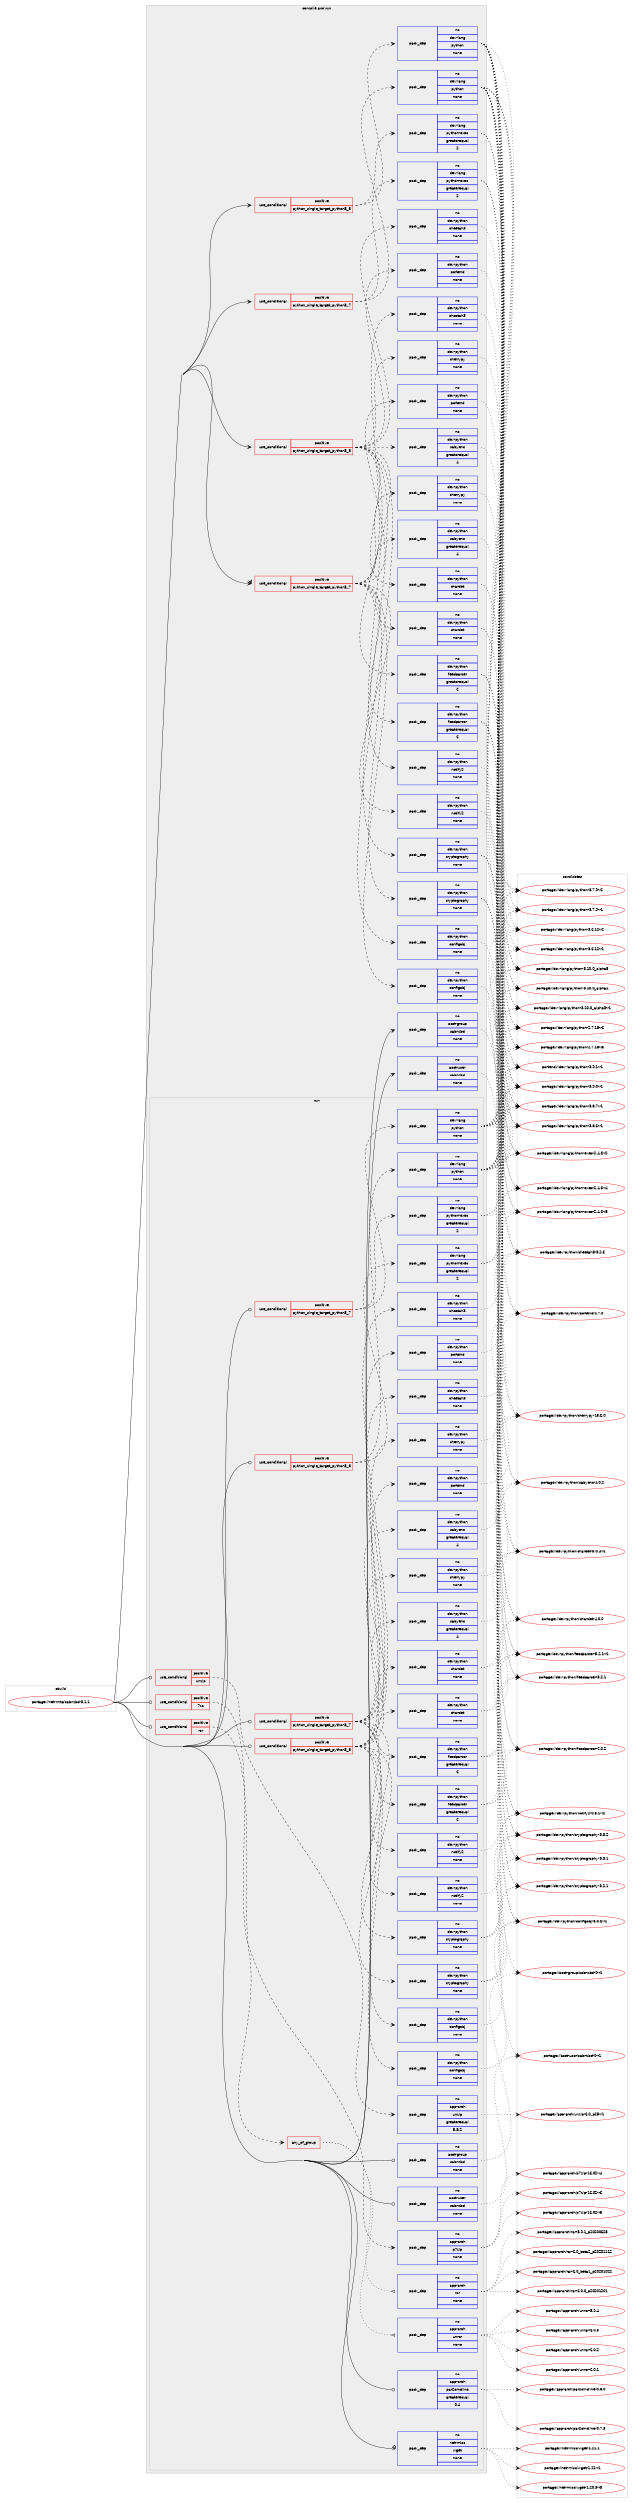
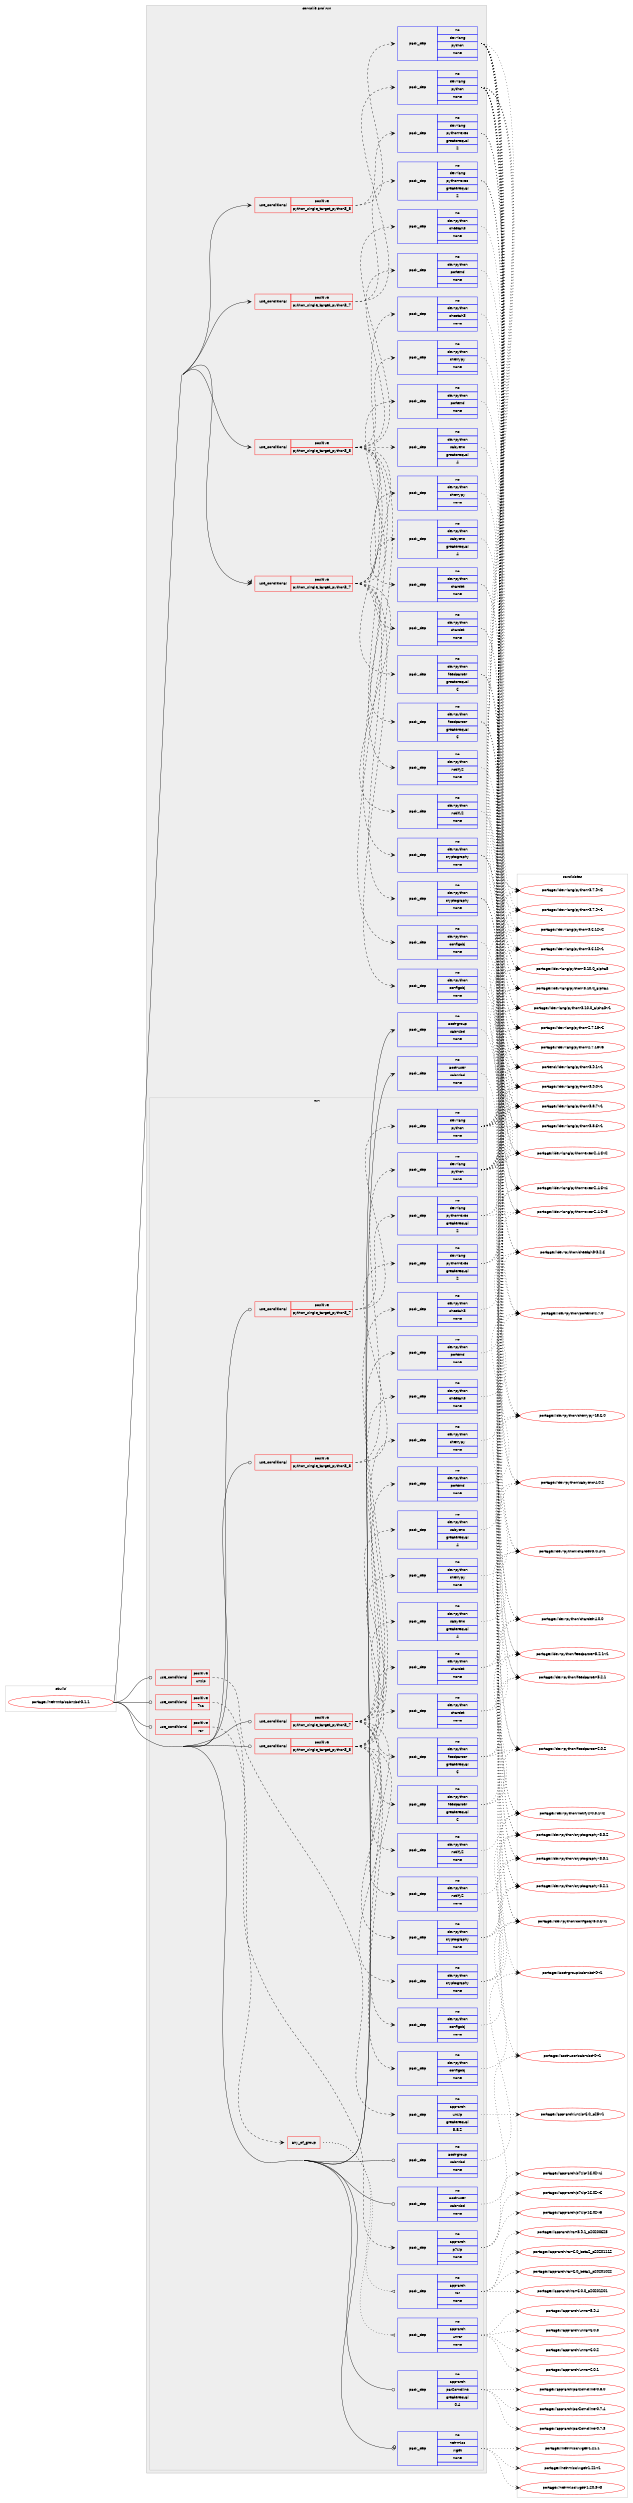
node "portage://app-arch/par2cmdline-0.7.4": added
